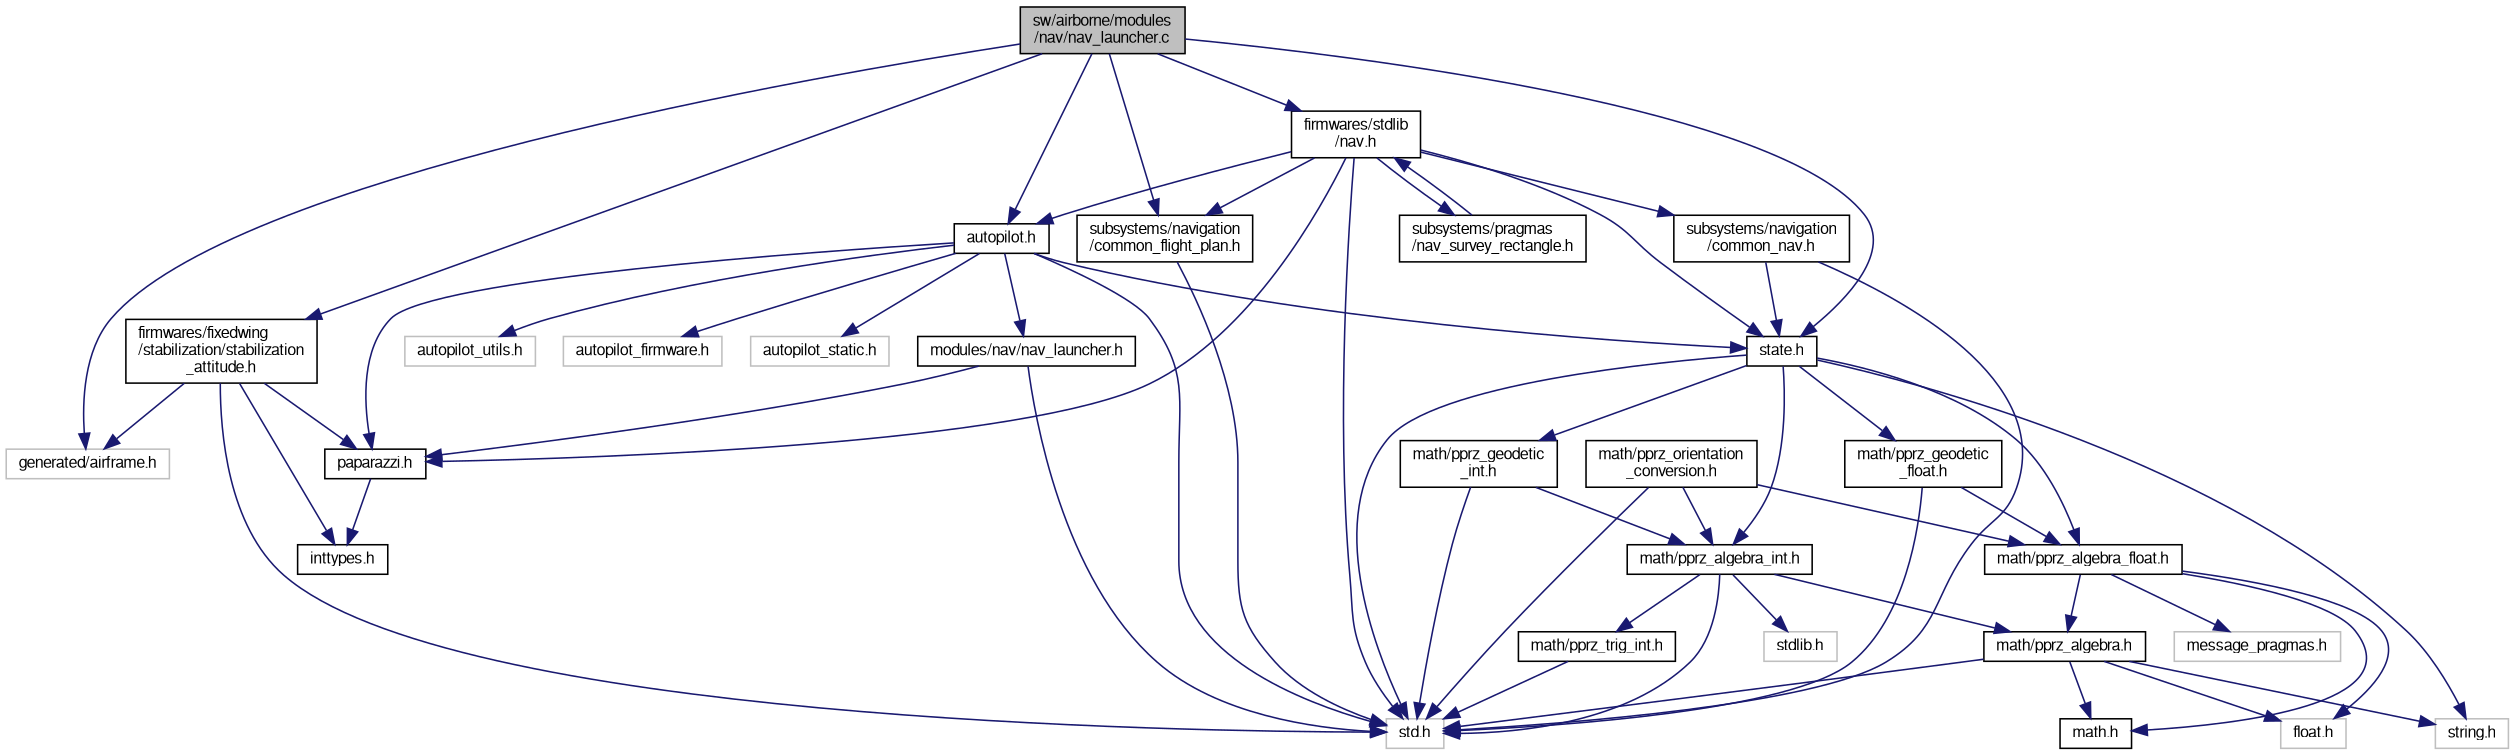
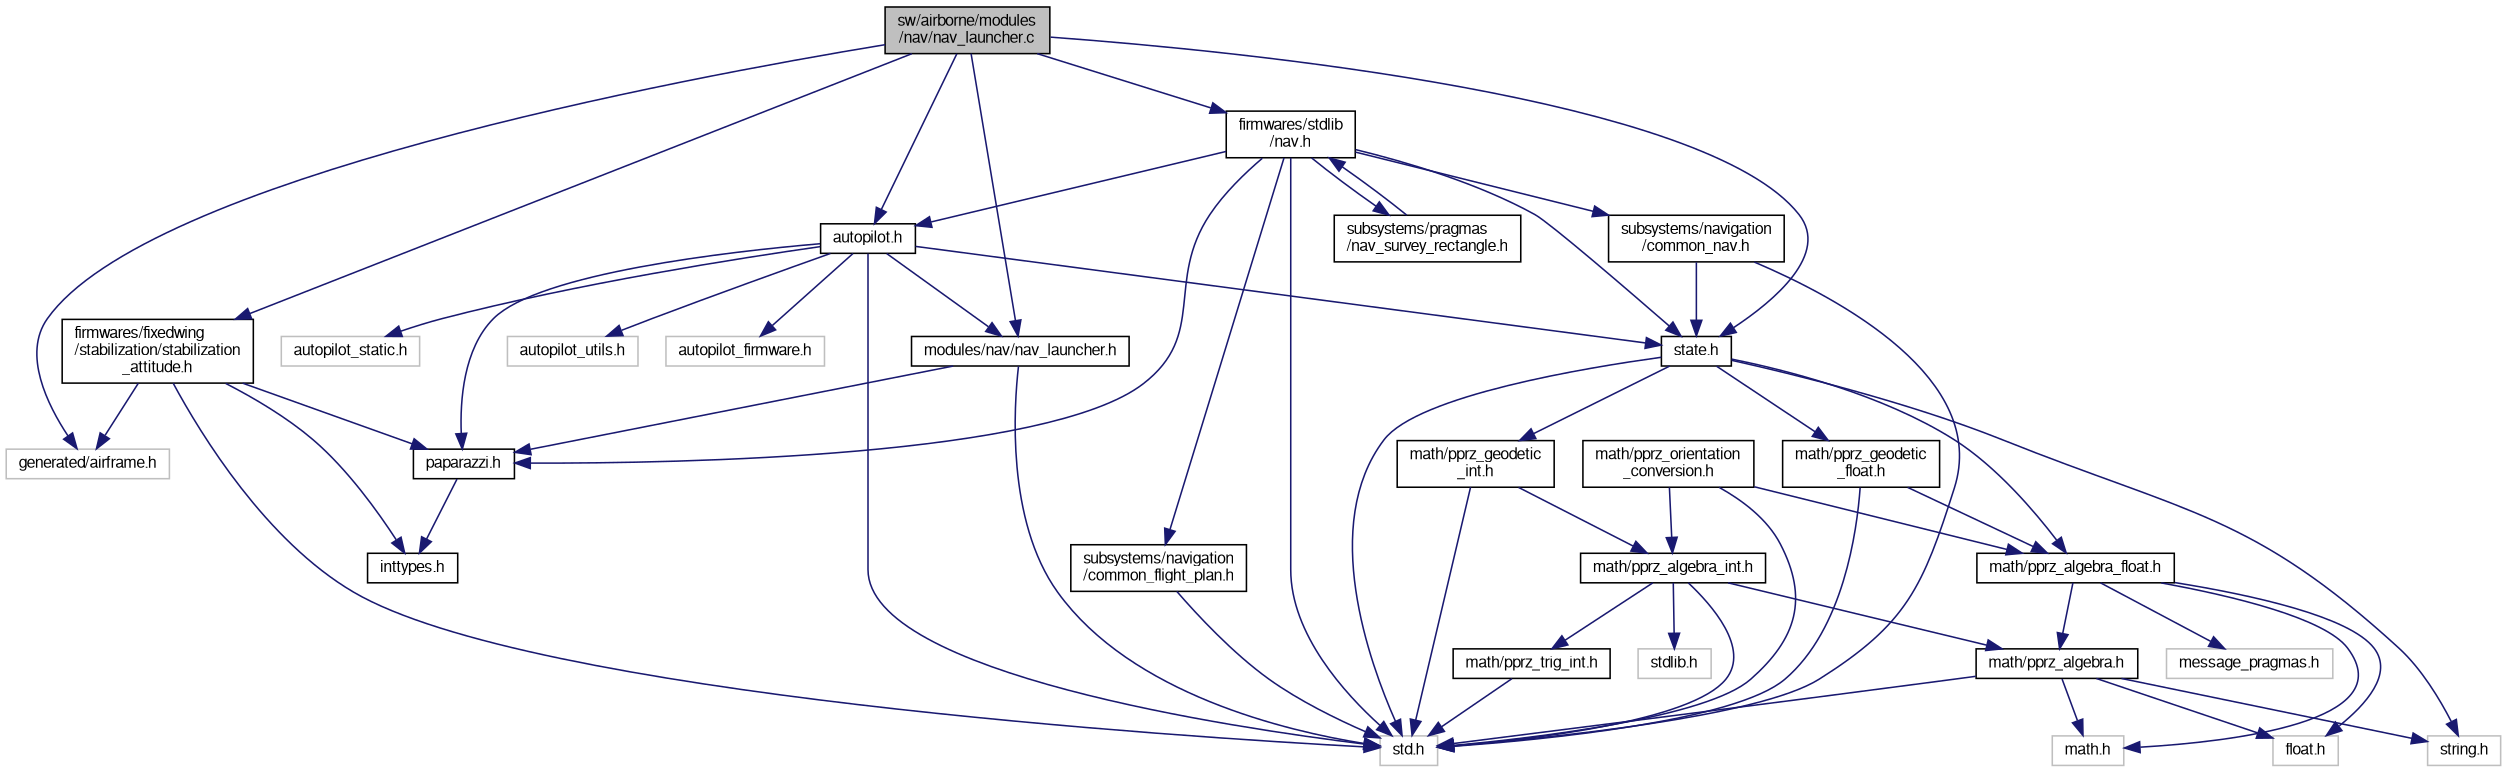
edge "sw/airborne/modules /nav/nav_launcher.c" -> "subsystems/navigation /common_flight_plan.h": now "sw/airborne/modules /nav/nav_launcher.c" -> "modules/nav/nav_launcher.h"
edge "state.h" -> "math/pprz_algebra_int.h": removed
node "math.h": color black -> grey75
